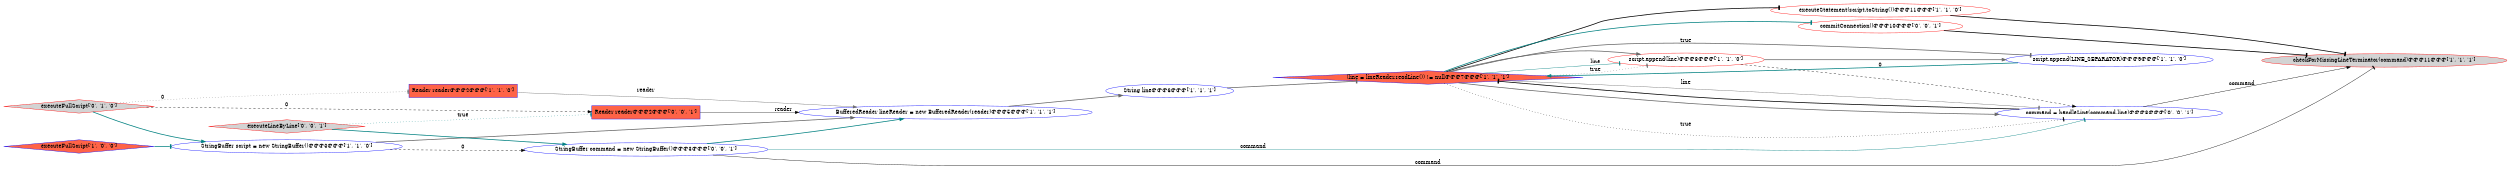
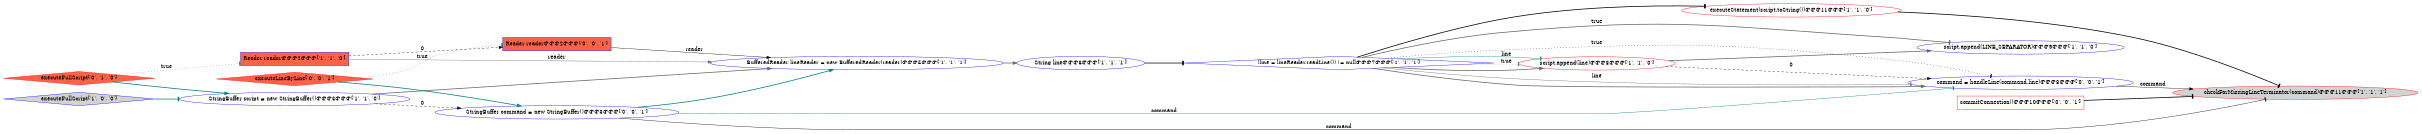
node "commitConnection()@@@10@@@['0', '0', '1']": shape ellipse -> box
edge "(line = lineReader.readLine()) != null@@@7@@@['1', '1', '1']" -> "commitConnection()@@@10@@@['0', '0', '1']": removed
edge "script.append(LINE_SEPARATOR)@@@9@@@['1', '1', '0']" -> "(line = lineReader.readLine()) != null@@@7@@@['1', '1', '1']": removed
node "(line = lineReader.readLine()) != null@@@7@@@['1', '1', '1']": fillcolor tomato -> white
edge "String line@@@6@@@['1', '1', '1']" -> "(line = lineReader.readLine()) != null@@@7@@@['1', '1', '1']": color gray40 -> black
edge "executeFullScript['0', '1', '0']" -> "Reader reader@@@2@@@['1', '1', '0']": label "0" -> "true"
edge "command = handleLine(command,line)@@@8@@@['0', '0', '1']" -> "(line = lineReader.readLine()) != null@@@7@@@['1', '1', '1']": removed
node "executeFullScript['0', '1', '0']": fillcolor lightgray -> tomato
edge "executeFullScript['0', '1', '0']" -> "Reader reader@@@2@@@['0', '0', '1']": now "Reader reader@@@2@@@['1', '1', '0']" -> "Reader reader@@@2@@@['0', '0', '1']"
node "executeLineByLine['0', '0', '1']": fillcolor lightgray -> tomato
node "executeFullScript['1', '0', '0']": fillcolor tomato -> lightgray
